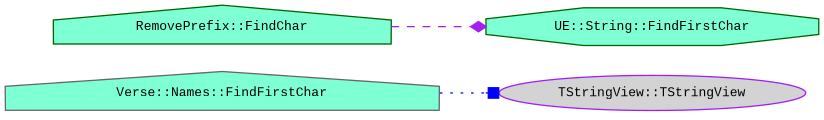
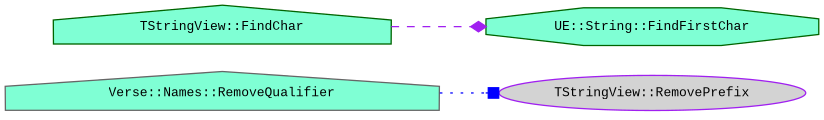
node "RemovePrefix::FindChar": label "RemovePrefix::FindChar" -> "TStringView::FindChar"
node "Verse::Names::FindFirstChar": label "Verse::Names::FindFirstChar" -> "Verse::Names::RemoveQualifier"
node "TStringView::TStringView": label "TStringView::TStringView" -> "TStringView::RemovePrefix"
